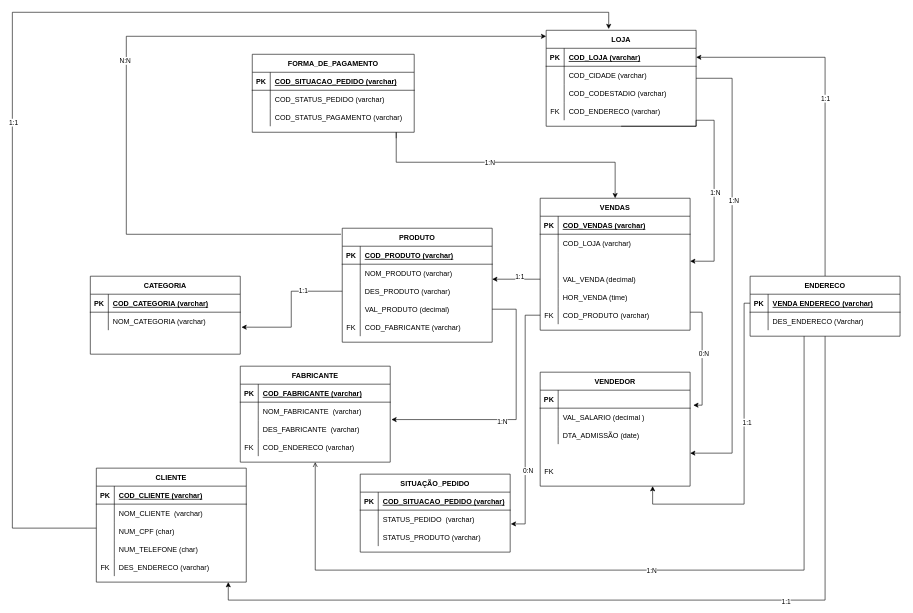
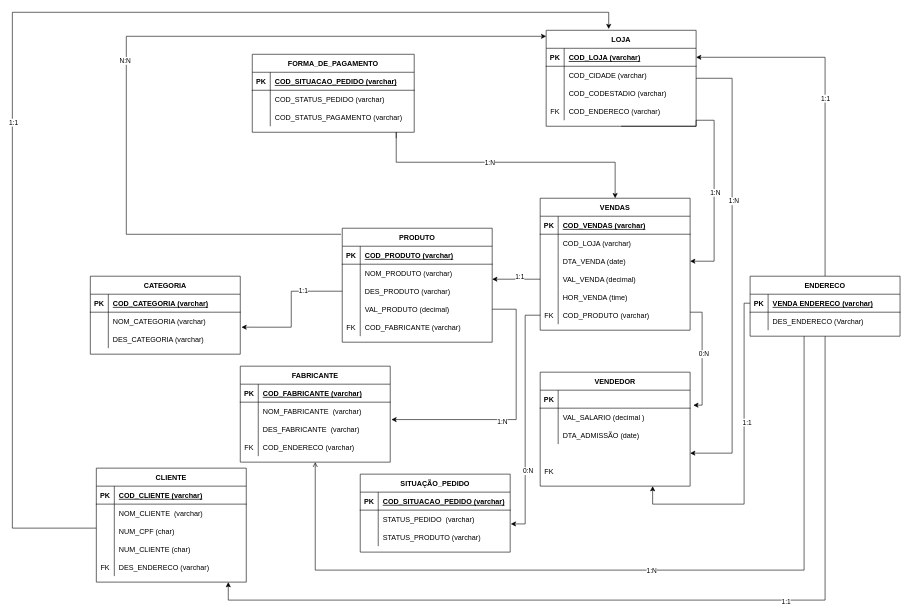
node "DTA_VENDA (date)": added
node "DES_CATEGORIA (varchar)": added
node "NUM_TELEFONE (char)": label "NUM_TELEFONE (char)" -> "NUM_CLIENTE (char)"
